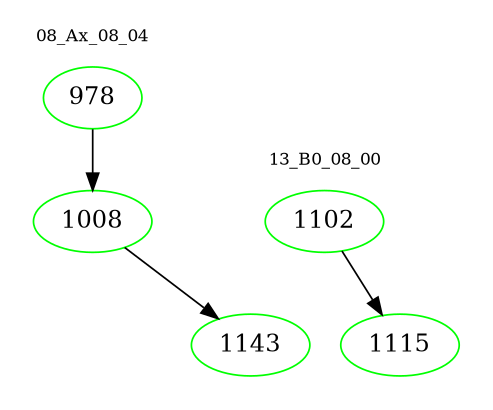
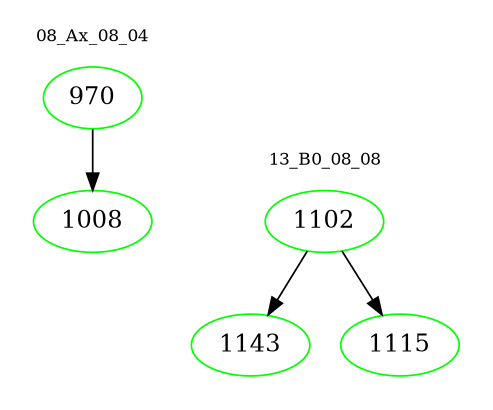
node "978": label "978" -> "970"
cluster "13_B0_08_00": label "13_B0_08_00" -> "13_B0_08_08"
edge "1008" -> "1143": now "1102" -> "1143"
